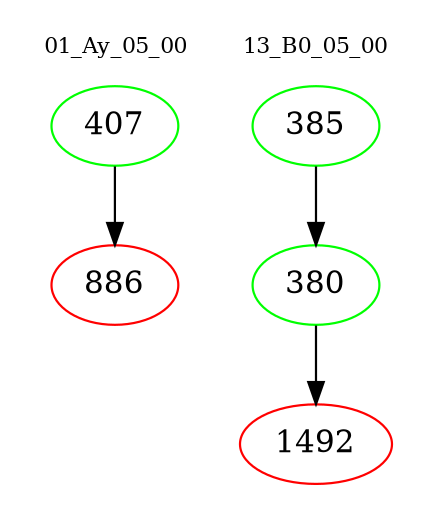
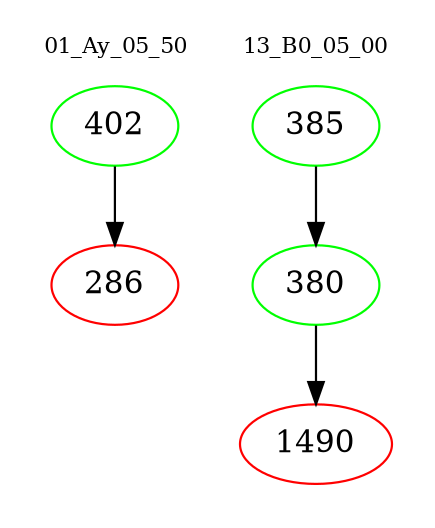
cluster "01_Ay_05_00": label "01_Ay_05_00" -> "01_Ay_05_50"
node "407": label "407" -> "402"
node "886": label "886" -> "286"
node "1492": label "1492" -> "1490"
